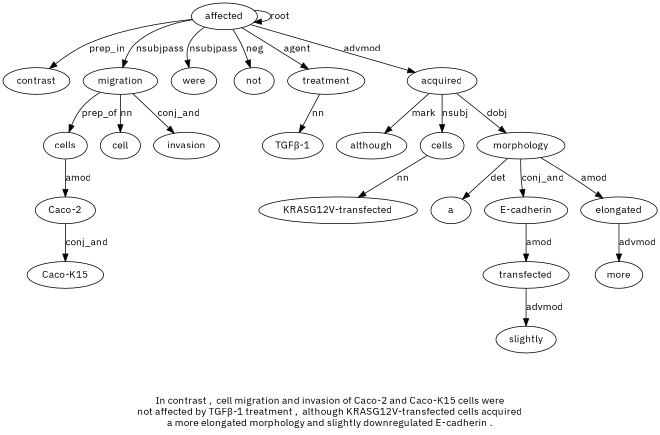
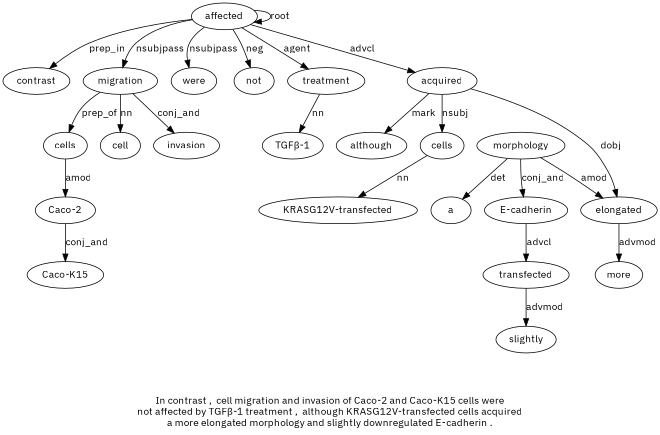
edge "affected" -> "acquired": label "advmod" -> "advcl"
edge "acquired" -> "morphology": now "acquired" -> "elongated"
edge "E-cadherin" -> "transfected": label "amod" -> "advcl"
